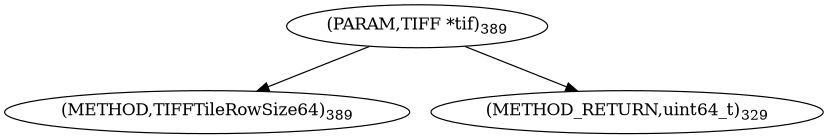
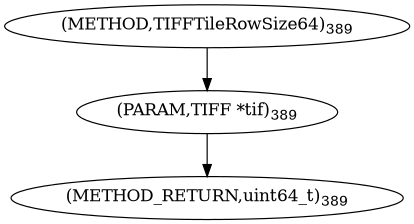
edge "(PARAM,TIFF *tif)" -> "(METHOD,TIFFTileRowSize64)": reversed
node "(METHOD_RETURN,uint64_t)": text "329" -> "389"
